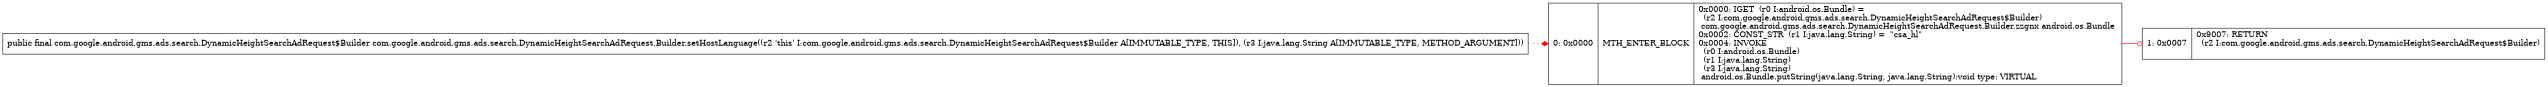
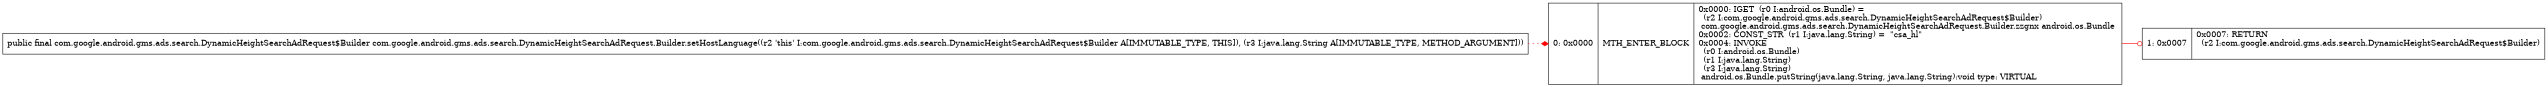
node "1: 0x0007": text "0x9007: RETURN" -> "0x0007: RETURN"
